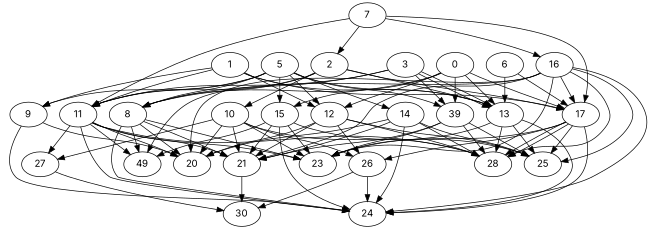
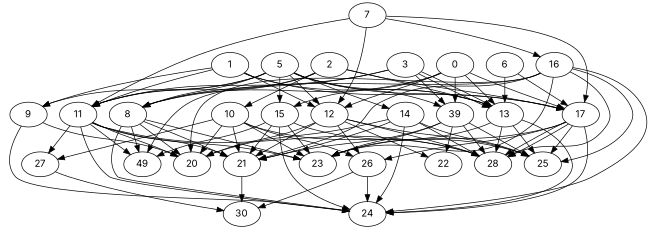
edge "7" -> "2": now "7" -> "12"
edge "16" -> "17": now "5" -> "17"
node "22": added
